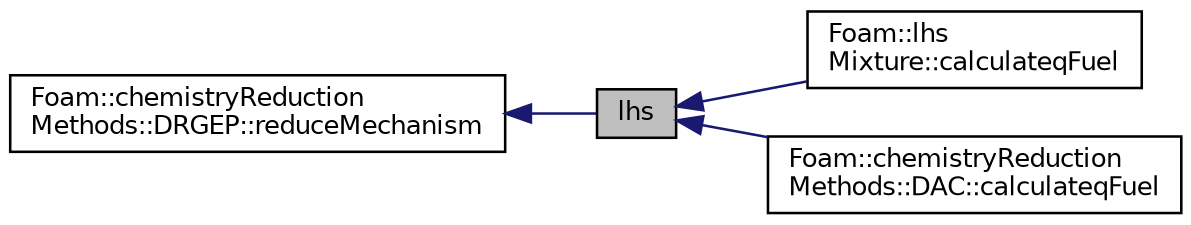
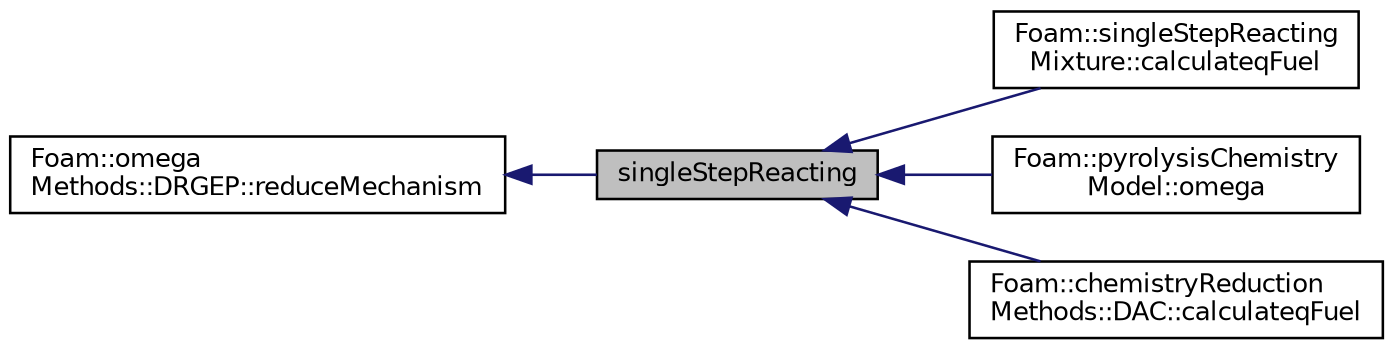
node "Foam::lhs Mixture::calculateqFuel": label "Foam::lhs Mixture::calculateqFuel" -> "Foam::singleStepReacting Mixture::calculateqFuel"
node "Foam::chemistryReduction Methods::DRGEP::reduceMechanism": label "Foam::chemistryReduction Methods::DRGEP::reduceMechanism" -> "Foam::omega Methods::DRGEP::reduceMechanism"
node "lhs": label "lhs" -> "singleStepReacting"
node "Foam::pyrolysisChemistry Model::omega": added
